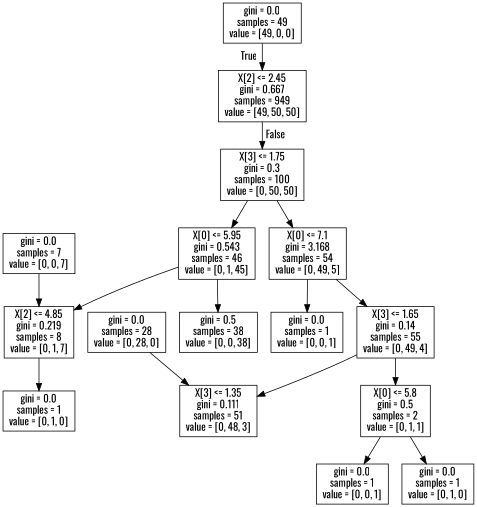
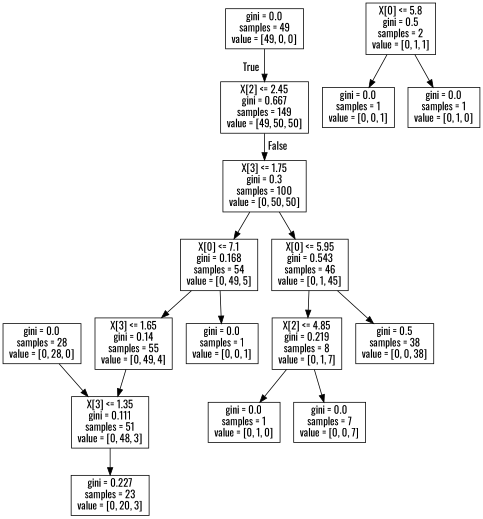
node "X[2] <= 2.45 gini = 0.667 samples = 949 value = [49, 50, 50]": label "X[2] <= 2.45 gini = 0.667 samples = 949 value = [49, 50, 50]" -> "X[2] <= 2.45 gini = 0.667 samples = 149 value = [49, 50, 50]"
node "X[0] <= 7.1 gini = 3.168 samples = 54 value = [0, 49, 5]": label "X[0] <= 7.1 gini = 3.168 samples = 54 value = [0, 49, 5]" -> "X[0] <= 7.1 gini = 0.168 samples = 54 value = [0, 49, 5]"
edge "gini = 0.0 samples = 7 value = [0, 0, 7]" -> "X[2] <= 4.85 gini = 0.219 samples = 8 value = [0, 1, 7]": reversed
edge "X[3] <= 1.65 gini = 0.14 samples = 55 value = [0, 49, 4]" -> "X[0] <= 5.8 gini = 0.5 samples = 2 value = [0, 1, 1]": removed
node "gini = 0.227 samples = 23 value = [0, 20, 3]": added
